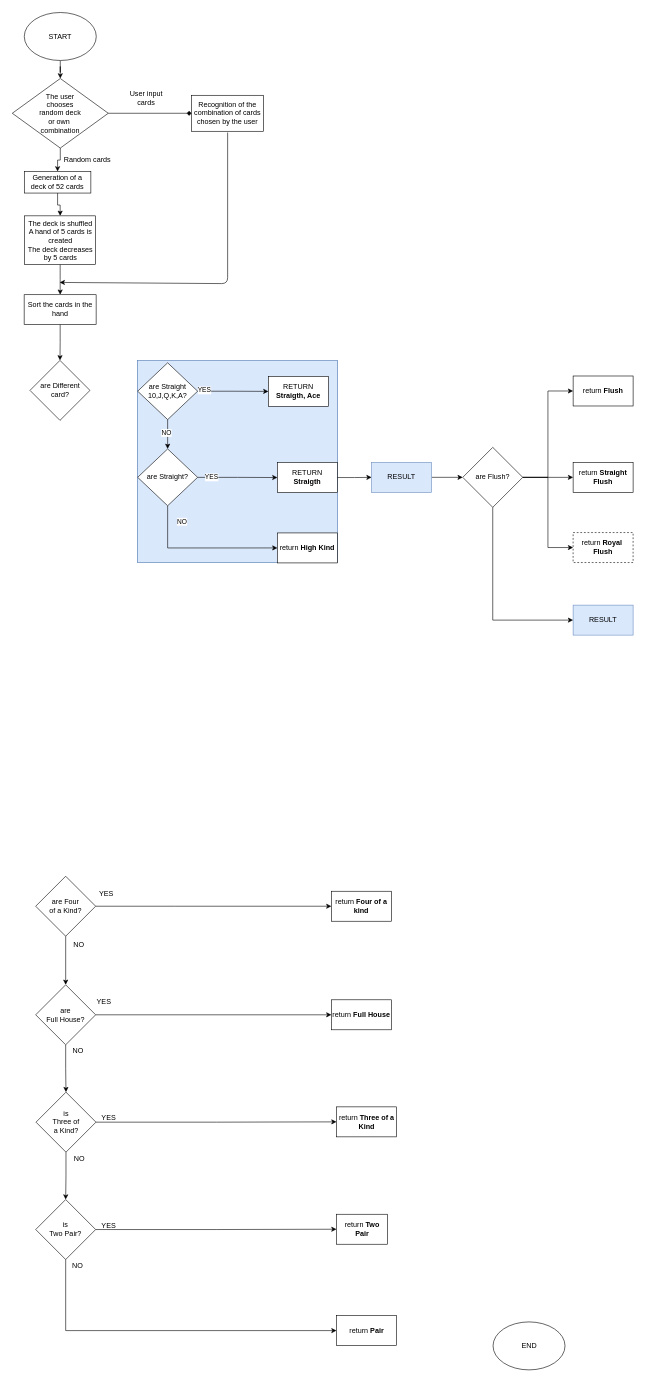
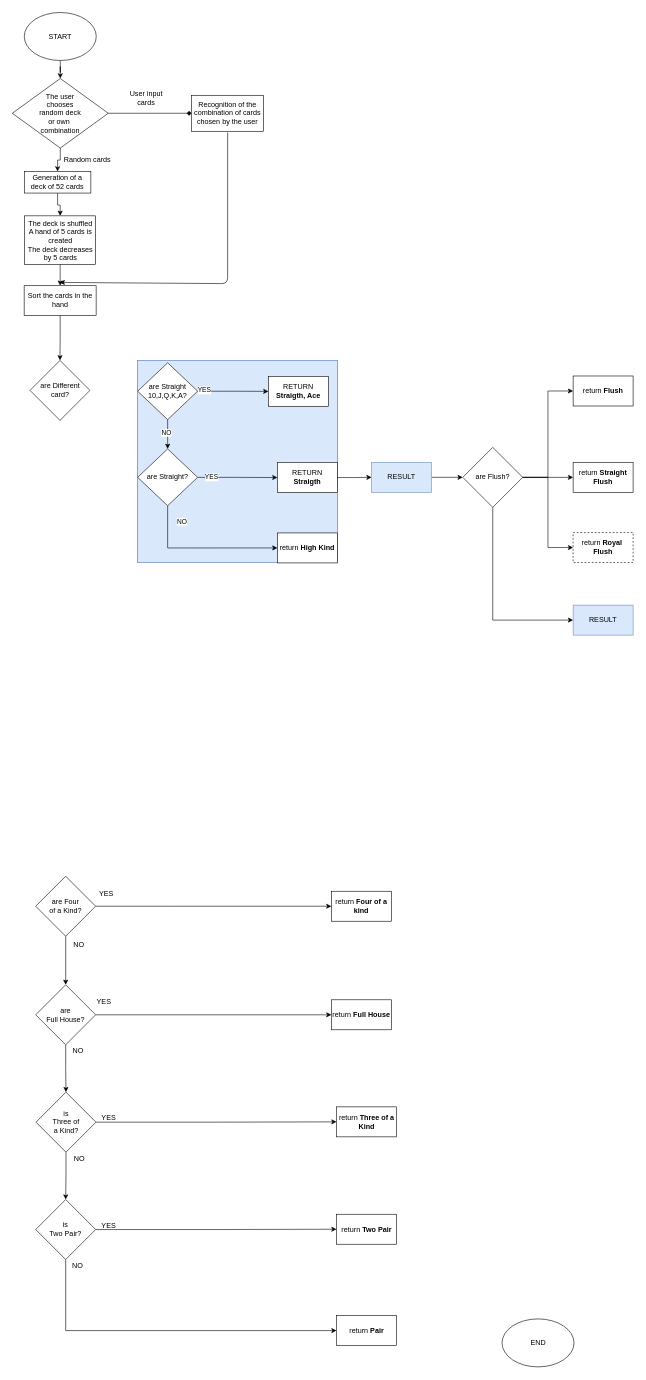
node "Sort the cards in the hand": moved (60, 309) -> (60, 300)
node "return Two Pair": size 51x30 -> 60x30
node "END": moved (529, 1346) -> (538, 1343)
